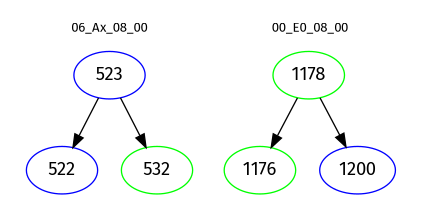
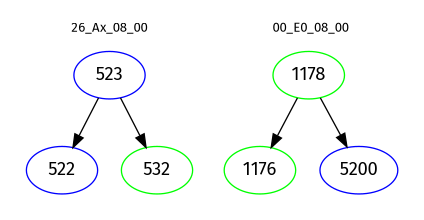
cluster "06_Ax_08_00": label "06_Ax_08_00" -> "26_Ax_08_00"
node "1200": label "1200" -> "5200"
